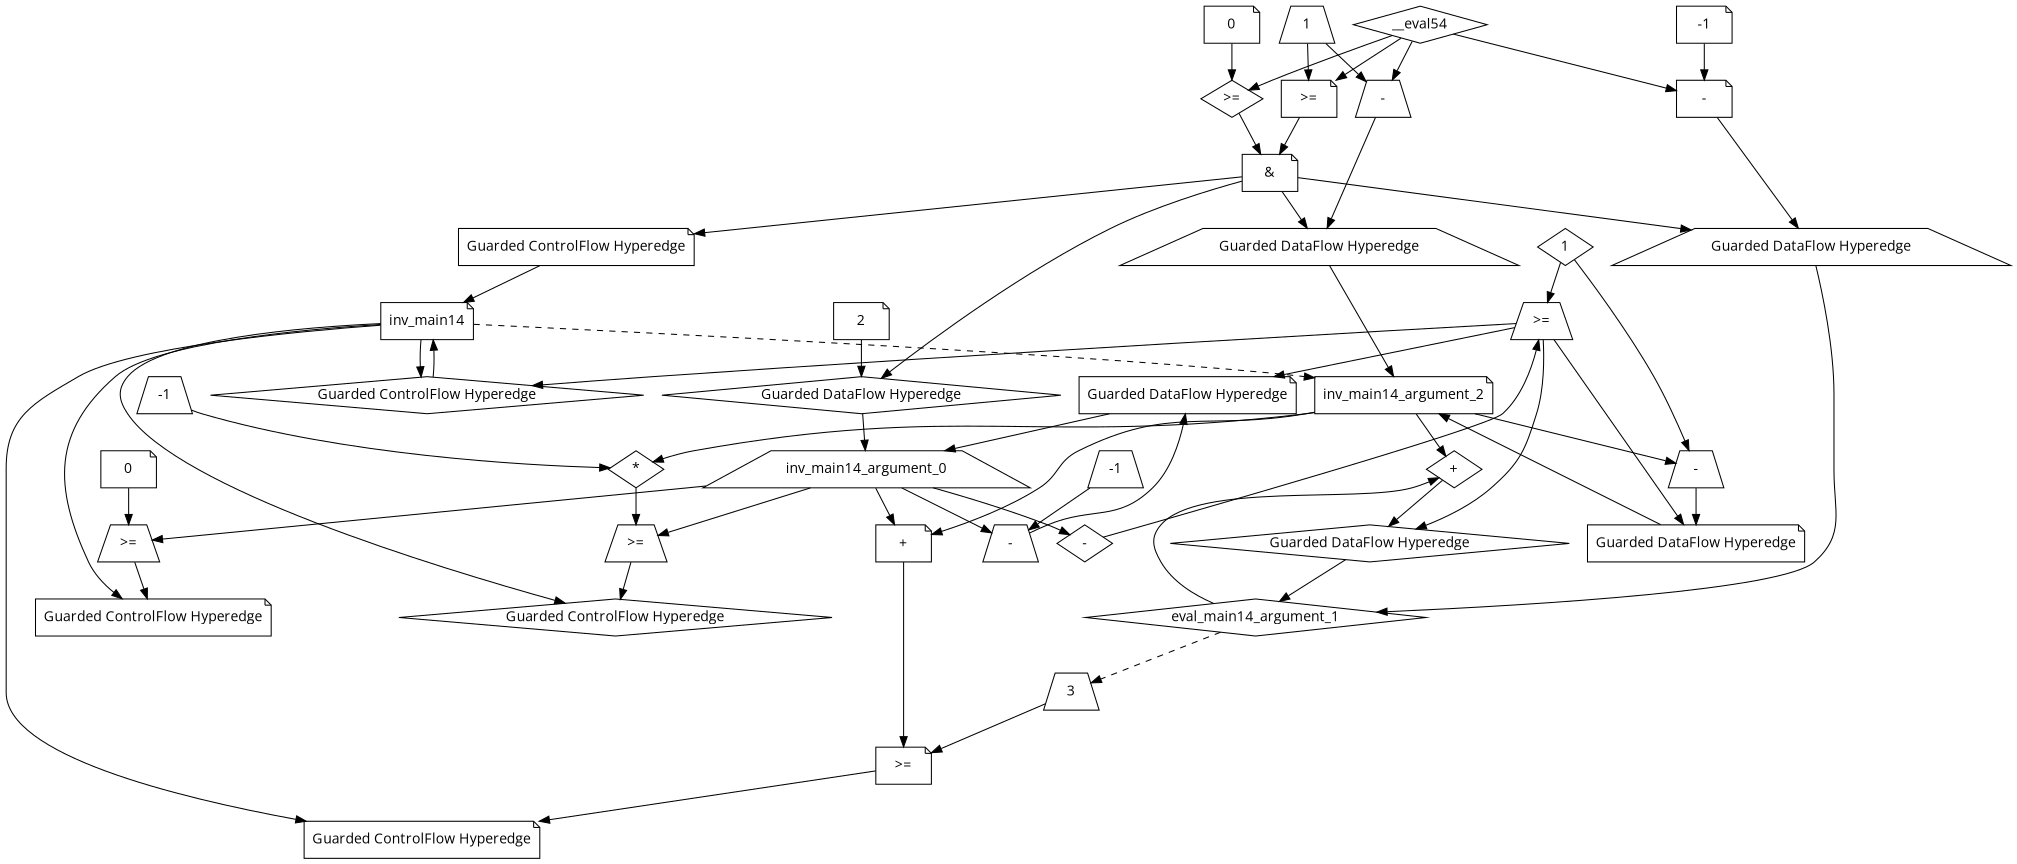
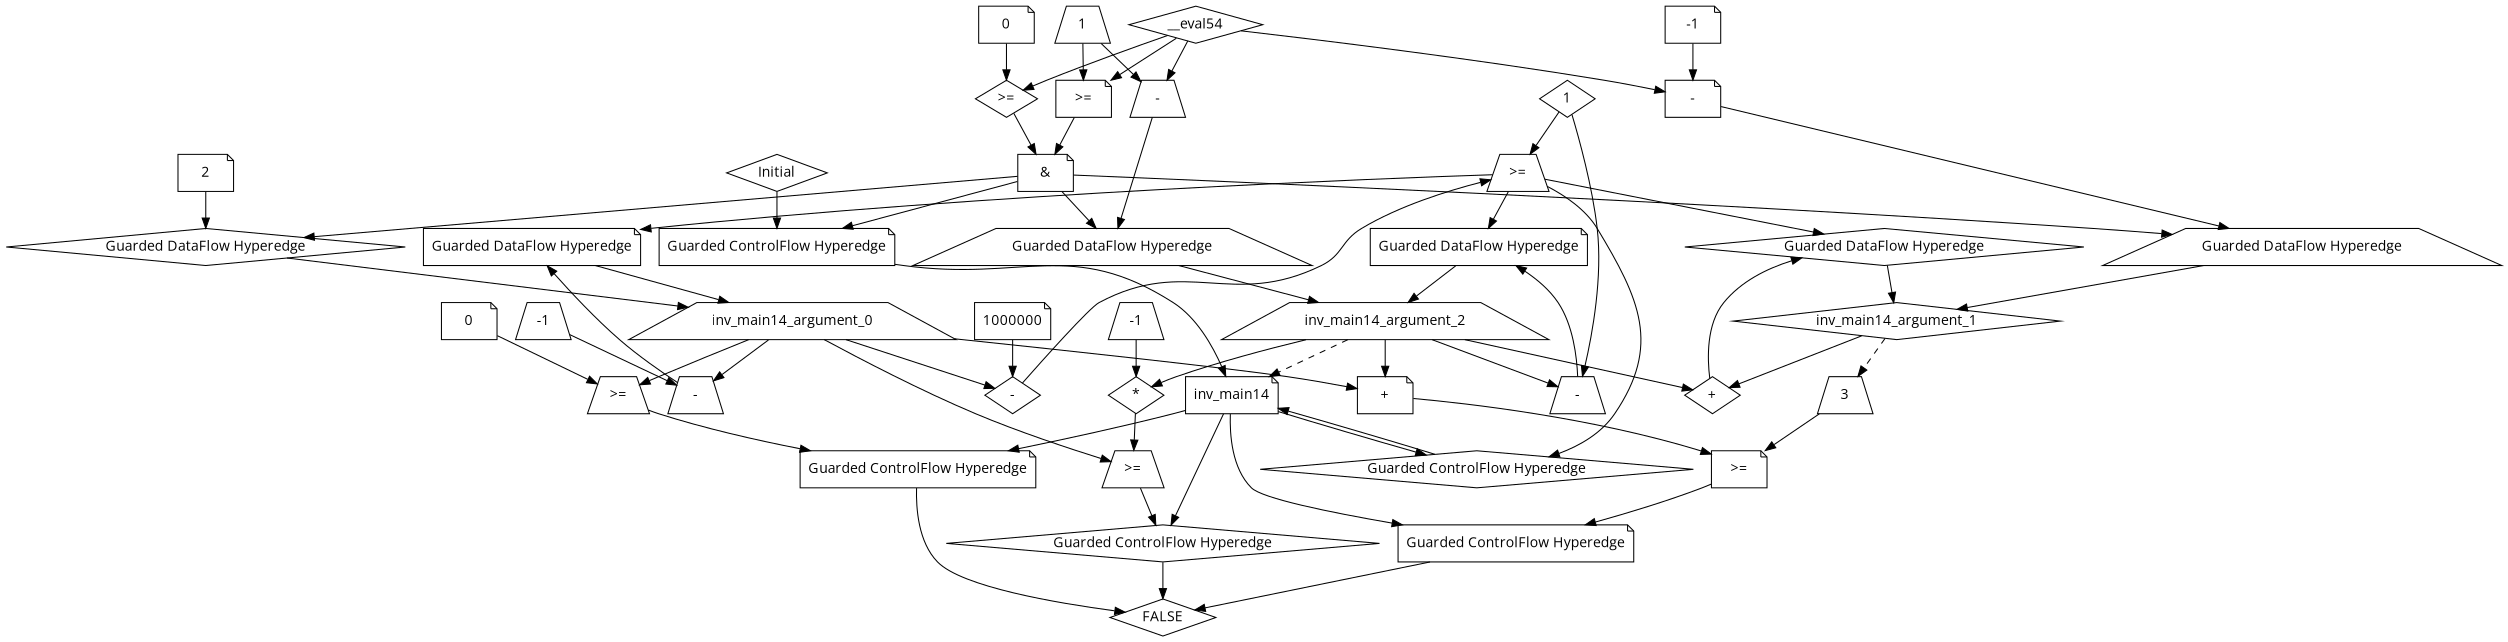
node "Initial": added
node "1000000": added
edge "inv_main14" -> "inv_main14_argument_2": reversed
node "inv_main14_argument_2": shape note -> trapezium
node "FALSE": added
node "eval_main14_argument_1": label "eval_main14_argument_1" -> "inv_main14_argument_1"
